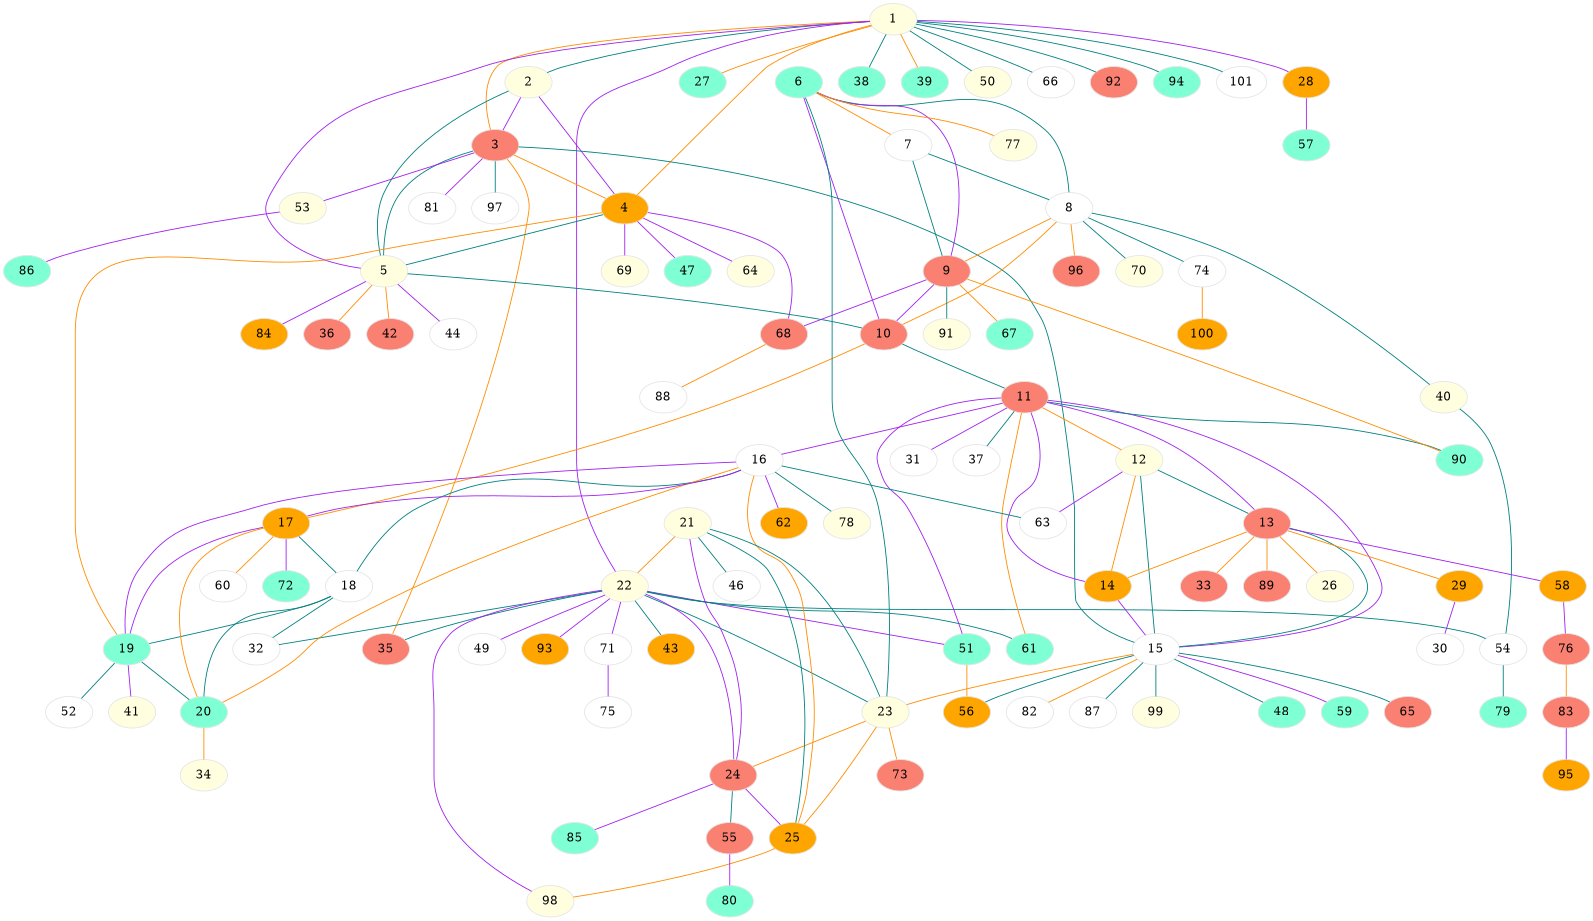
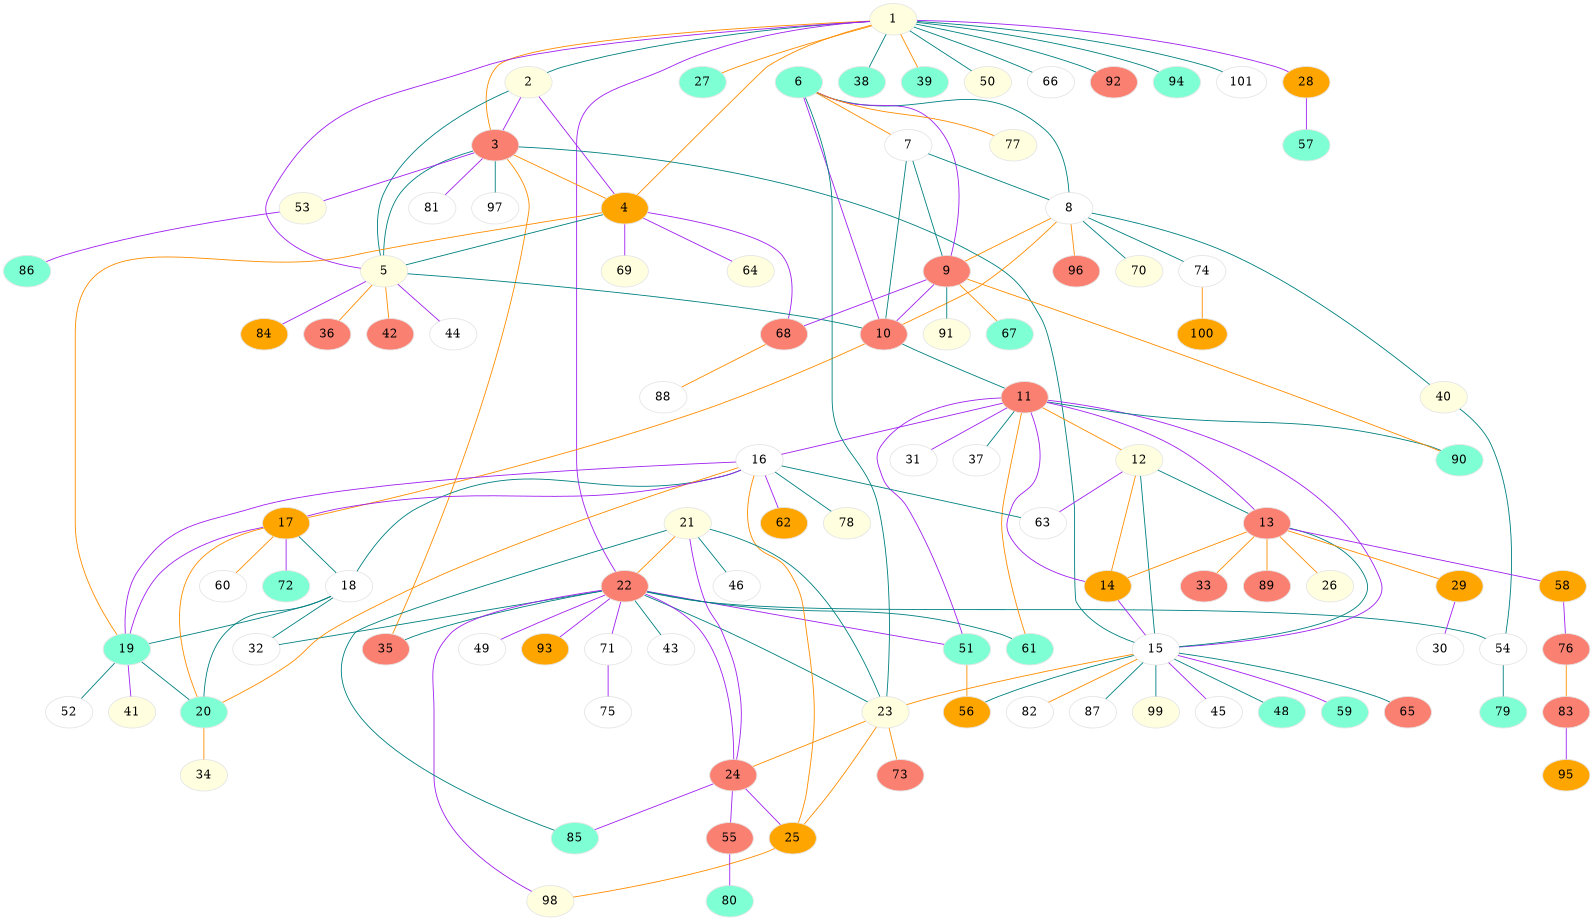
edge "7" -- "10": added
node "47": removed
node "22": fillcolor lightyellow -> salmon
node "43": fillcolor orange -> white
edge "21" -- "25": now "21" -- "85"
node "45": added
edge "24" -- "55": color teal -> purple
